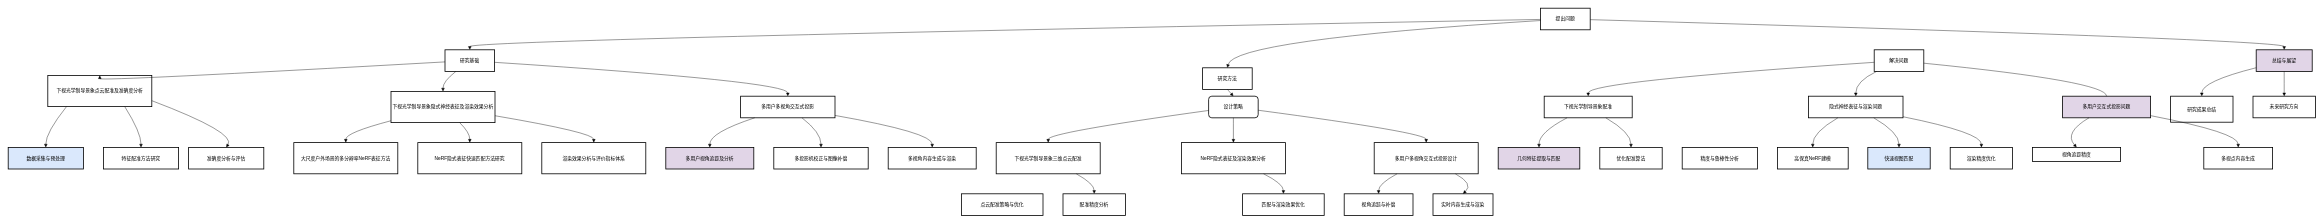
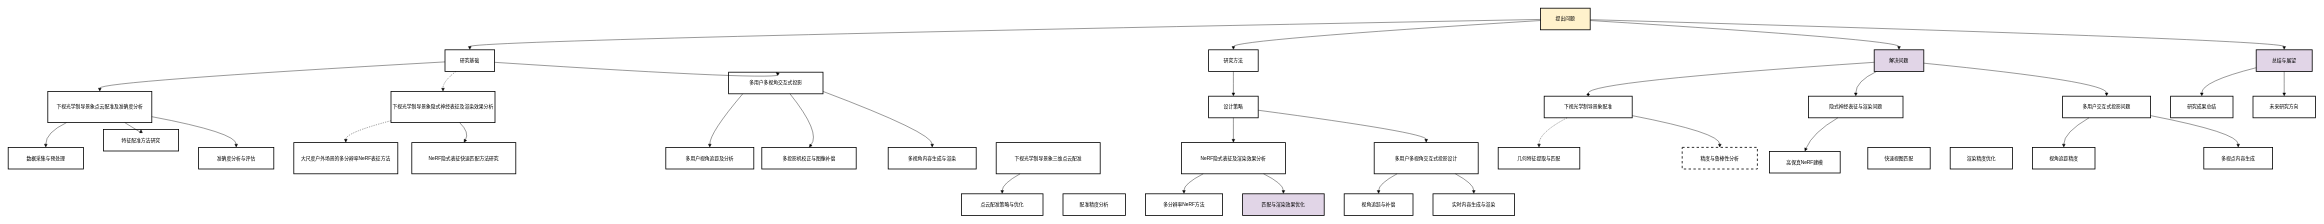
node "提出问题": fillcolor #ffffff -> #fff2cc
edge "提出问题" -> "解决问题": added
node "解决问题": fillcolor #ffffff -> #e1d5e7
edge "研究基础" -> "下视光学制导景象隐式神经表征及渲染效果分析": style solid -> dashed
node "研究方法": moved (1227, 79) -> (1233, 61)
node "下视光学制导景象点云配准及准确度分析": moved (100, 91) -> (100, 107)
edge "解决问题" -> "下视光学制导景象配准": arrowhead block -> diamond
edge "解决问题" -- "多用户交互式投影问题": arrowhead none -> block
node "多用户多视角交互式投影": moved (788, 107) -> (776, 83)
node "设计策略": shape rounded rectangle -> rectangle
node "多用户交互式投影问题": fillcolor #e1d5e7 -> #ffffff
node "研究成果总结": size 62x26 -> 62x22
edge "下视光学制导景象隐式神经表征及渲染效果分析" -> "大尺度户外场景的多分辨率NeRF表征方法": style solid -> dashed
edge "下视光学制导景象配准" -> "几何特征提取与匹配": style solid -> dashed
edge "下视光学制导景象隐式神经表征及渲染效果分析" -> "渲染效果分析与评价指标体系": removed
edge "设计策略" -> "下视光学制导景象三维点云配准": removed
edge "下视光学制导景象配准" -> "精度与鲁棒性分析": added
edge "下视光学制导景象配准" -> "优化配准算法": removed
edge "隐式神经表征与渲染问题" -> "快速视图匹配": removed
edge "隐式神经表征与渲染问题" -> "渲染精度优化": removed
node "视角追踪精度": size 88x14 -> 62x22
node "数据采集与预处理": fillcolor #dae8fc -> #ffffff
node "特征配准方法研究": moved (141, 158) -> (141, 140)
node "准确度分析与评估": moved (226, 158) -> (236, 158)
node "NeRF隐式表征快速匹配方法研究": moved (470, 158) -> (464, 158)
node "渲染效果分析与评价指标体系": removed
node "多用户视角追踪及分析": fillcolor #e1d5e7 -> #ffffff
node "多投影机校正与图像补偿": moved (821, 158) -> (809, 158)
node "几何特征提取与匹配": fillcolor #e1d5e7 -> #ffffff
node "优化配准算法": removed
node "精度与鲁棒性分析": style solid -> dashed
node "高保真NeRF建模": moved (1813, 158) -> (1805, 162)
node "快速视图匹配": fillcolor #dae8fc -> #ffffff
edge "下视光学制导景象三维点云配准" -> "点云配准策略与优化": added
edge "下视光学制导景象三维点云配准" -> "配准精度分析": removed
edge "NeRF隐式表征及渲染效果分析" -> "多分辨率NeRF方法": added
node "多分辨率NeRF方法": added
node "匹配与渲染效果优化": fillcolor #ffffff -> #e1d5e7
node "实时内容生成与渲染": size 60x22 -> 82x22
